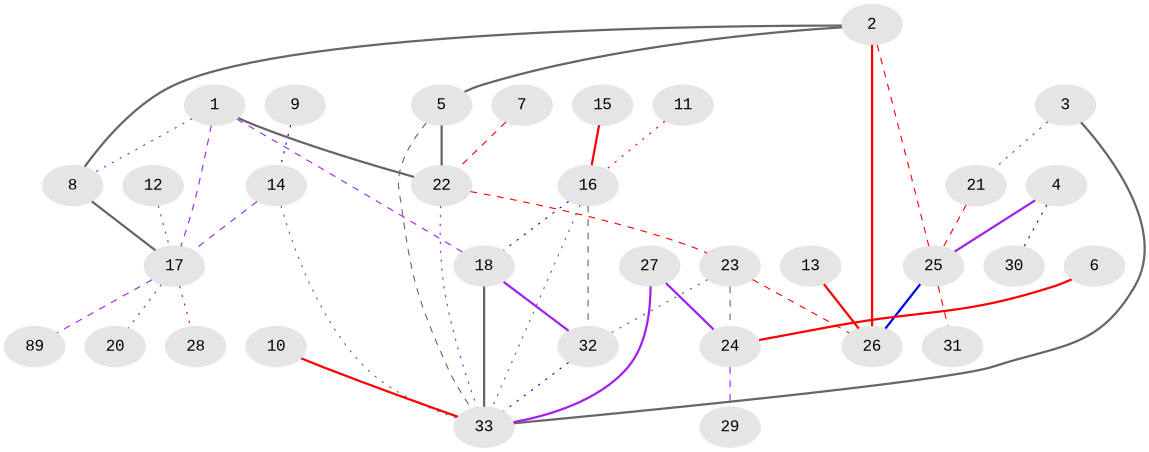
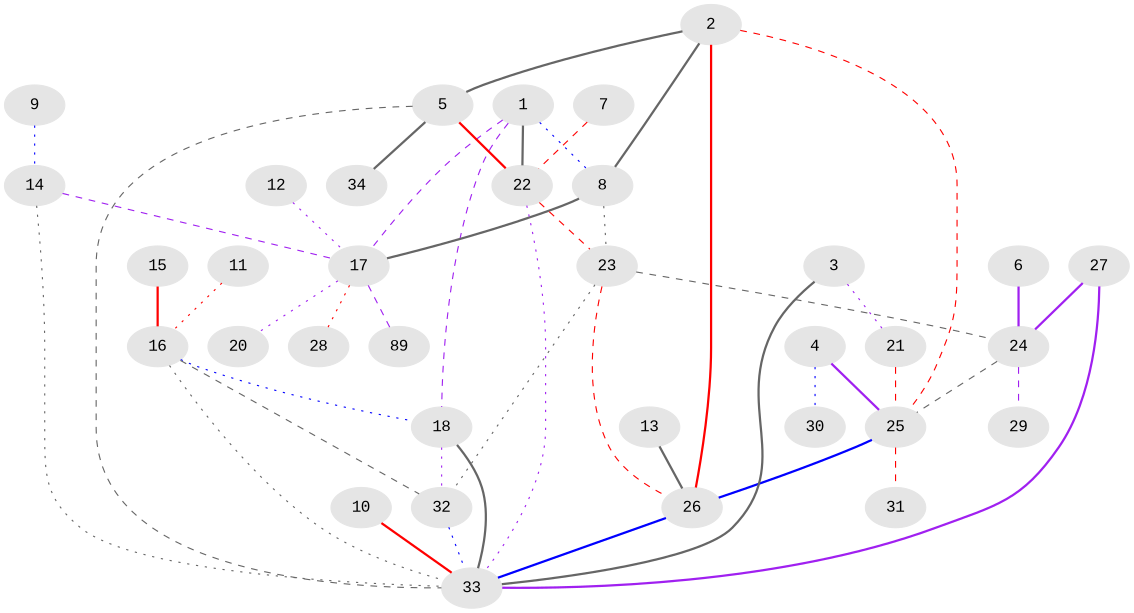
edge "1" -- "8": color purple -> blue
edge "5" -- "22": color gray40 -> red
node "34": added
edge "8" -- "23": added
edge "18" -- "32": style bold -> dotted
edge "13" -- "26": color red -> gray40
edge "6" -- "24": color red -> purple
edge "24" -- "25": added
edge "26" -- "33": added
